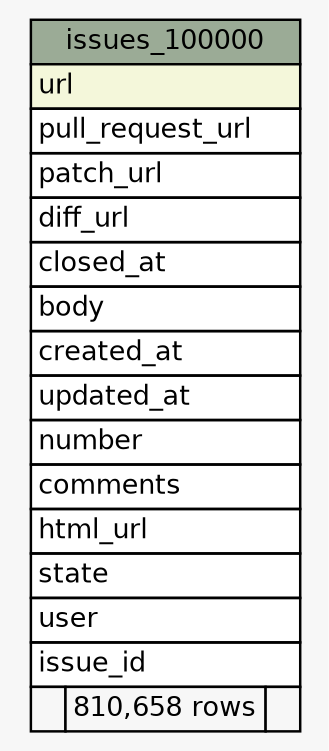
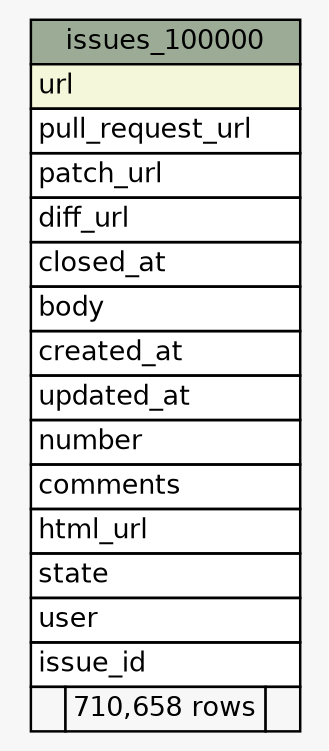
node "issues_100000": text "810,658 rows" -> "710,658 rows"
